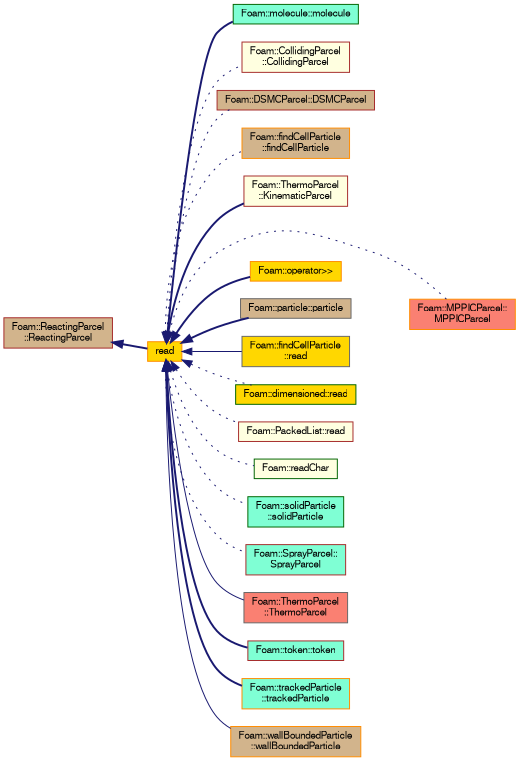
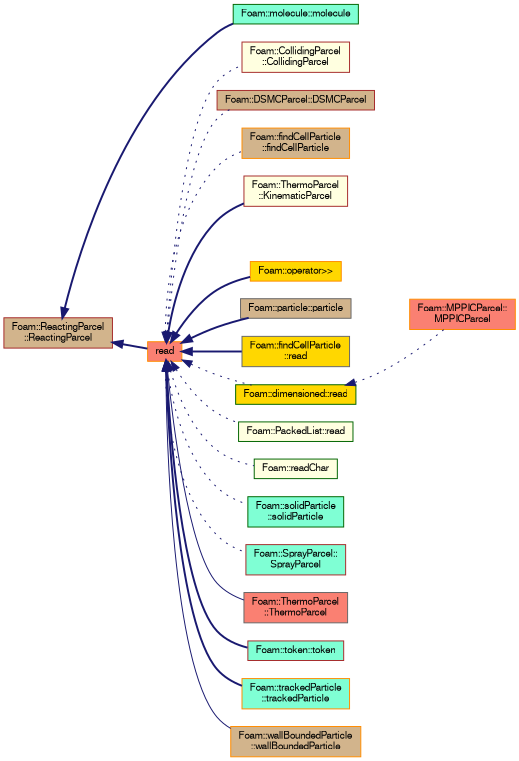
edge "Foam::molecule::molecule" -> "read": now "Foam::molecule::molecule" -> "Foam::ReactingParcel ::ReactingParcel"
edge "Foam::MPPICParcel:: MPPICParcel" -> "read": now "Foam::MPPICParcel:: MPPICParcel" -> "Foam::dimensioned::read"
node "read": fillcolor gold -> salmon
edge "Foam::findCellParticle ::read" -> "read": style solid -> bold
node "Foam::PackedList::read": color brown -> darkgreen
